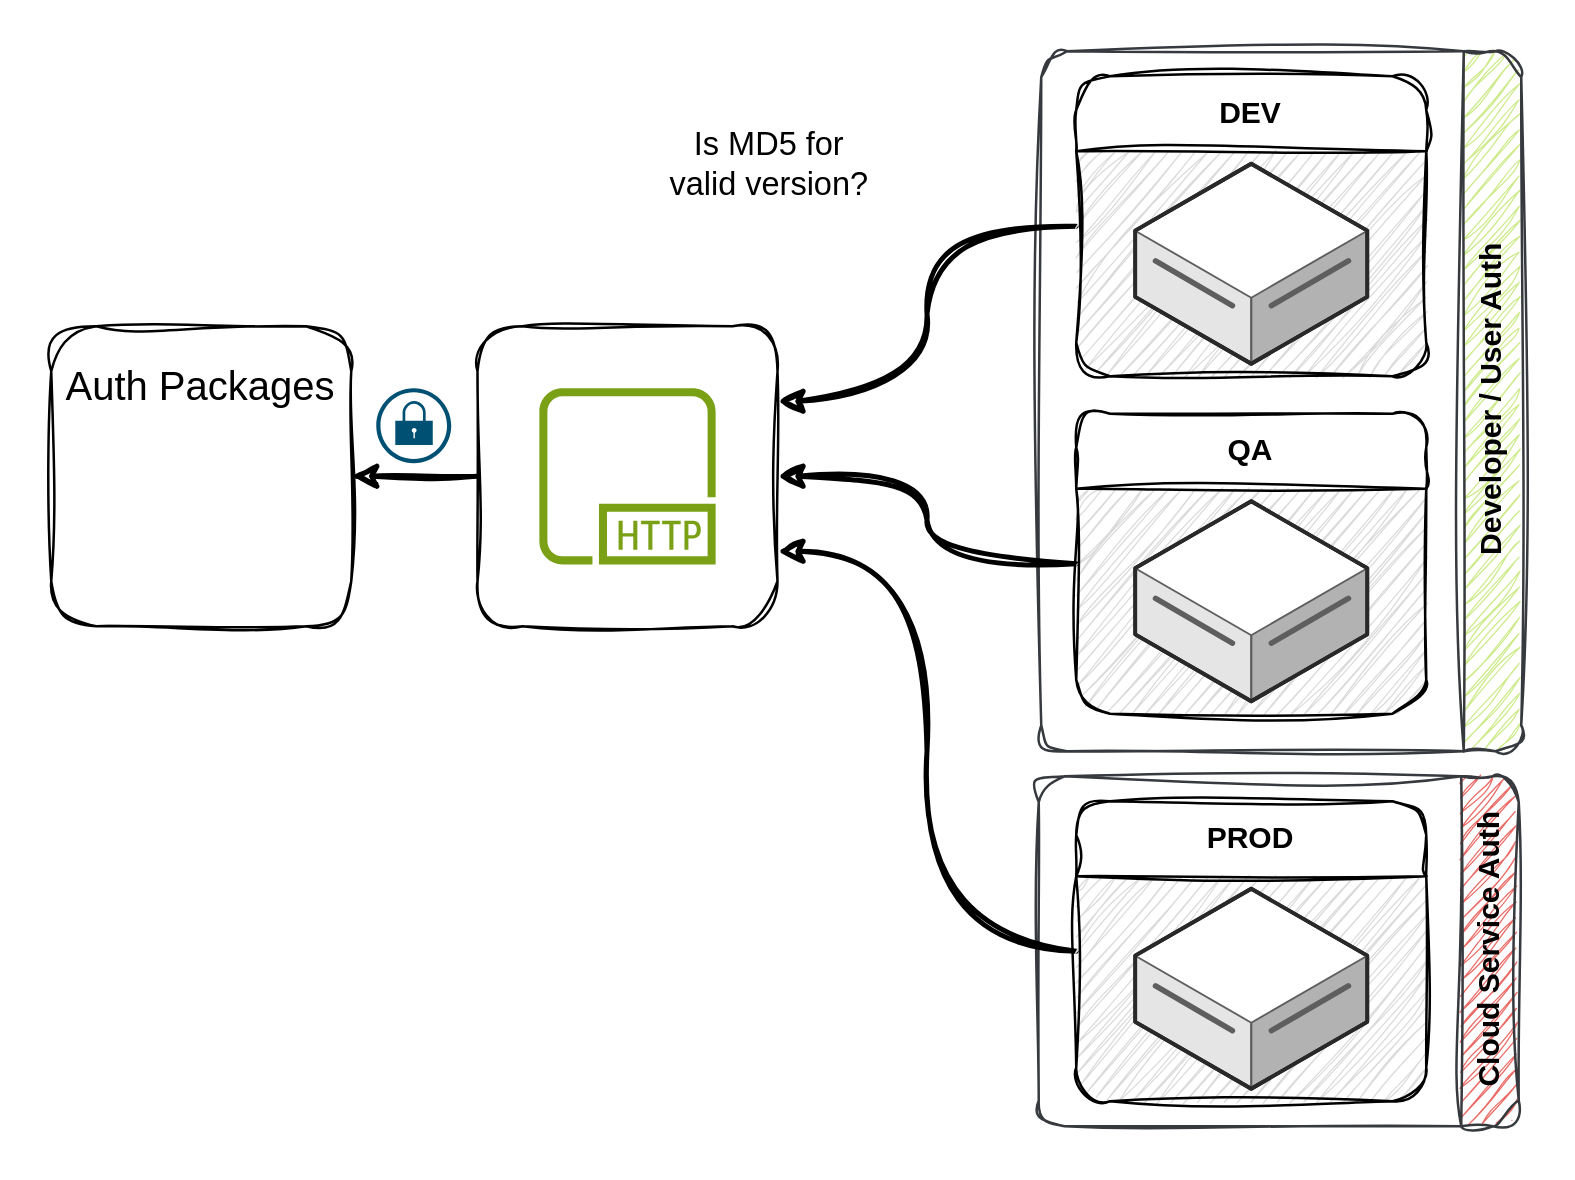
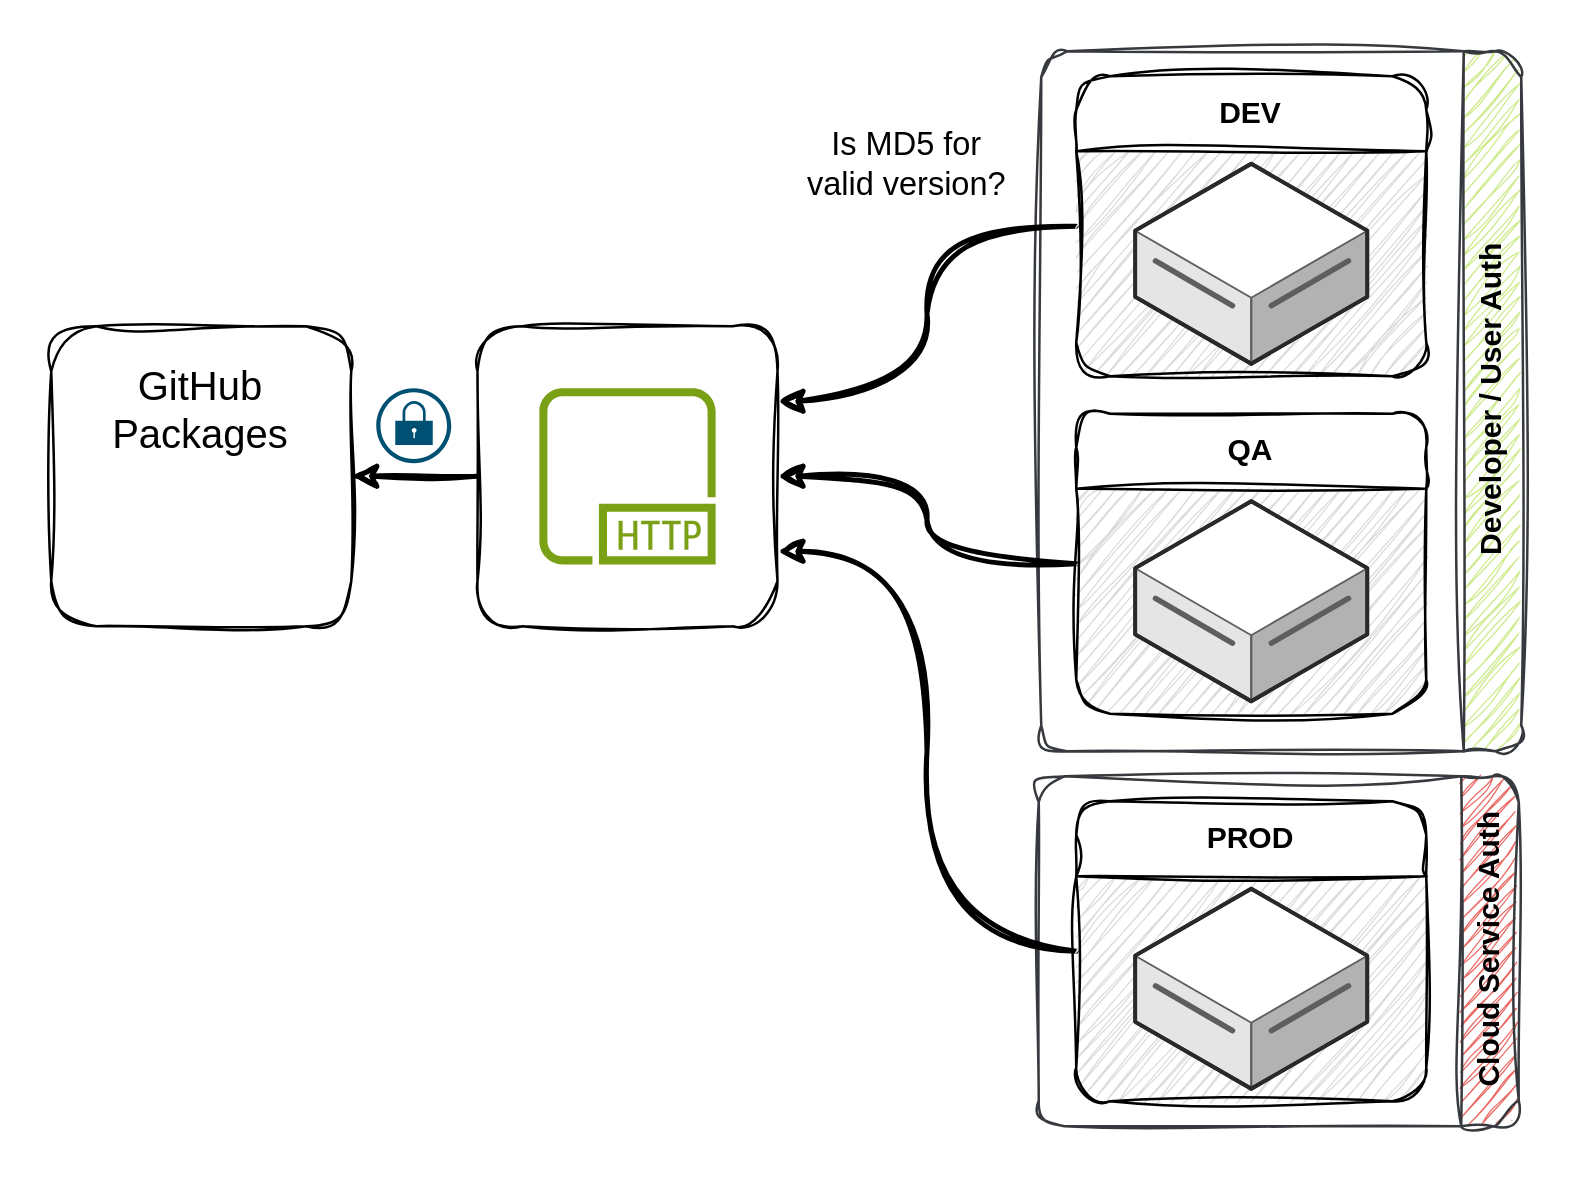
node "Is MD5 forvalid version?": moved (770, 164) -> (908, 164)
node "Auth Packages": label "Auth Packages" -> "GitHub Packages"
